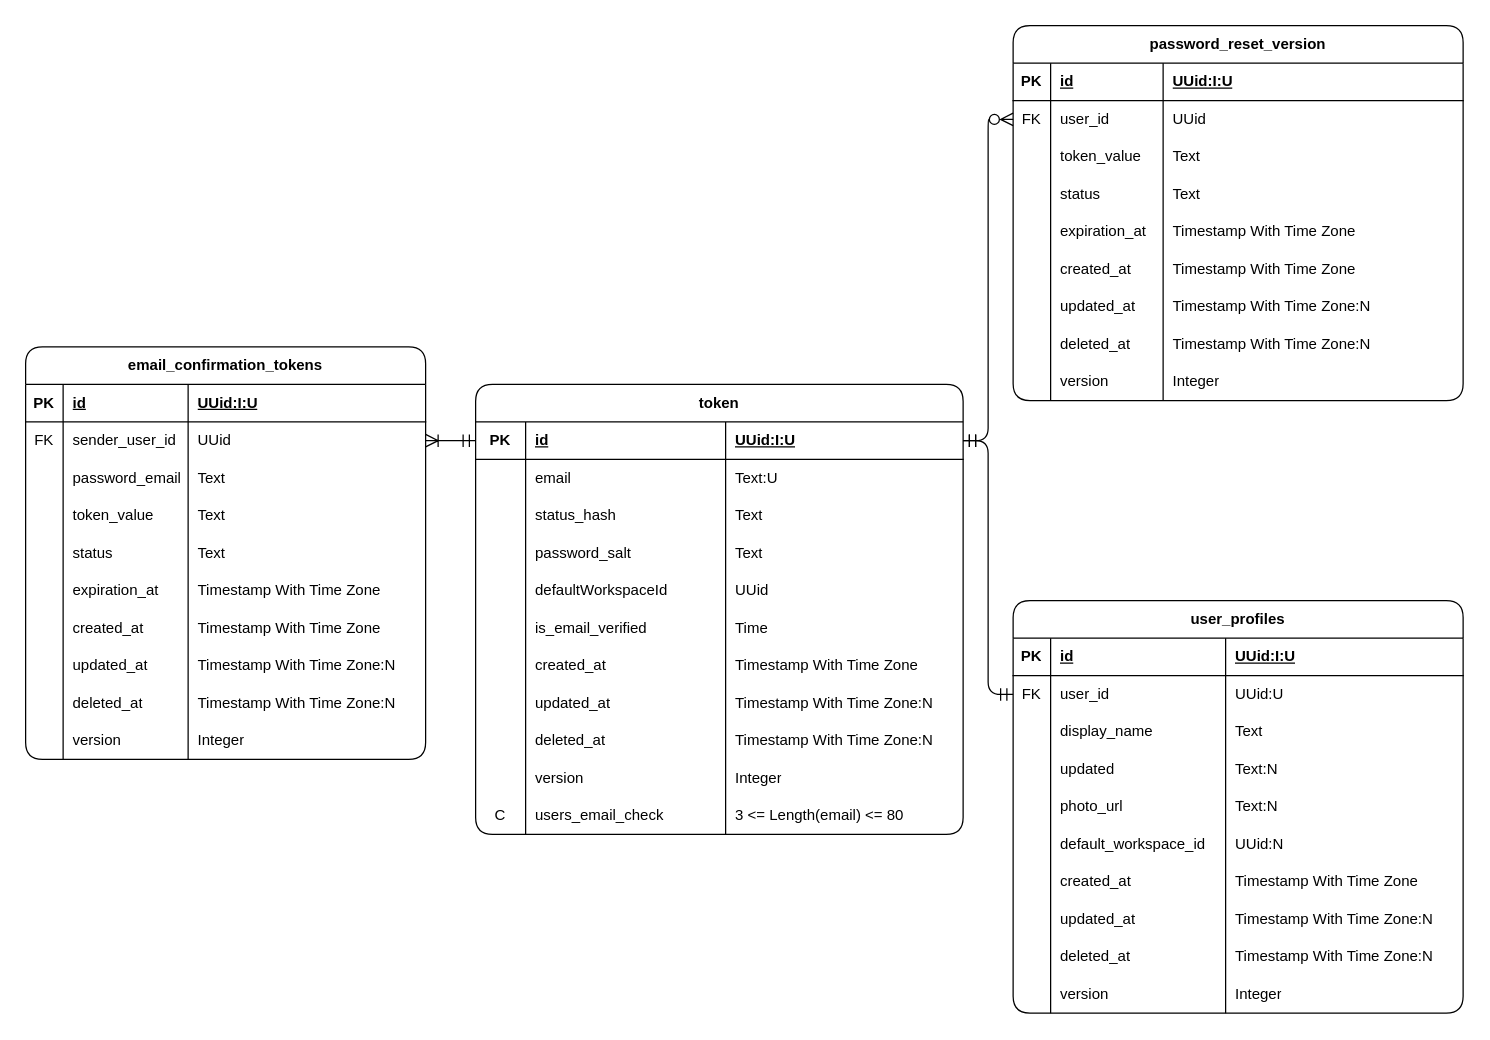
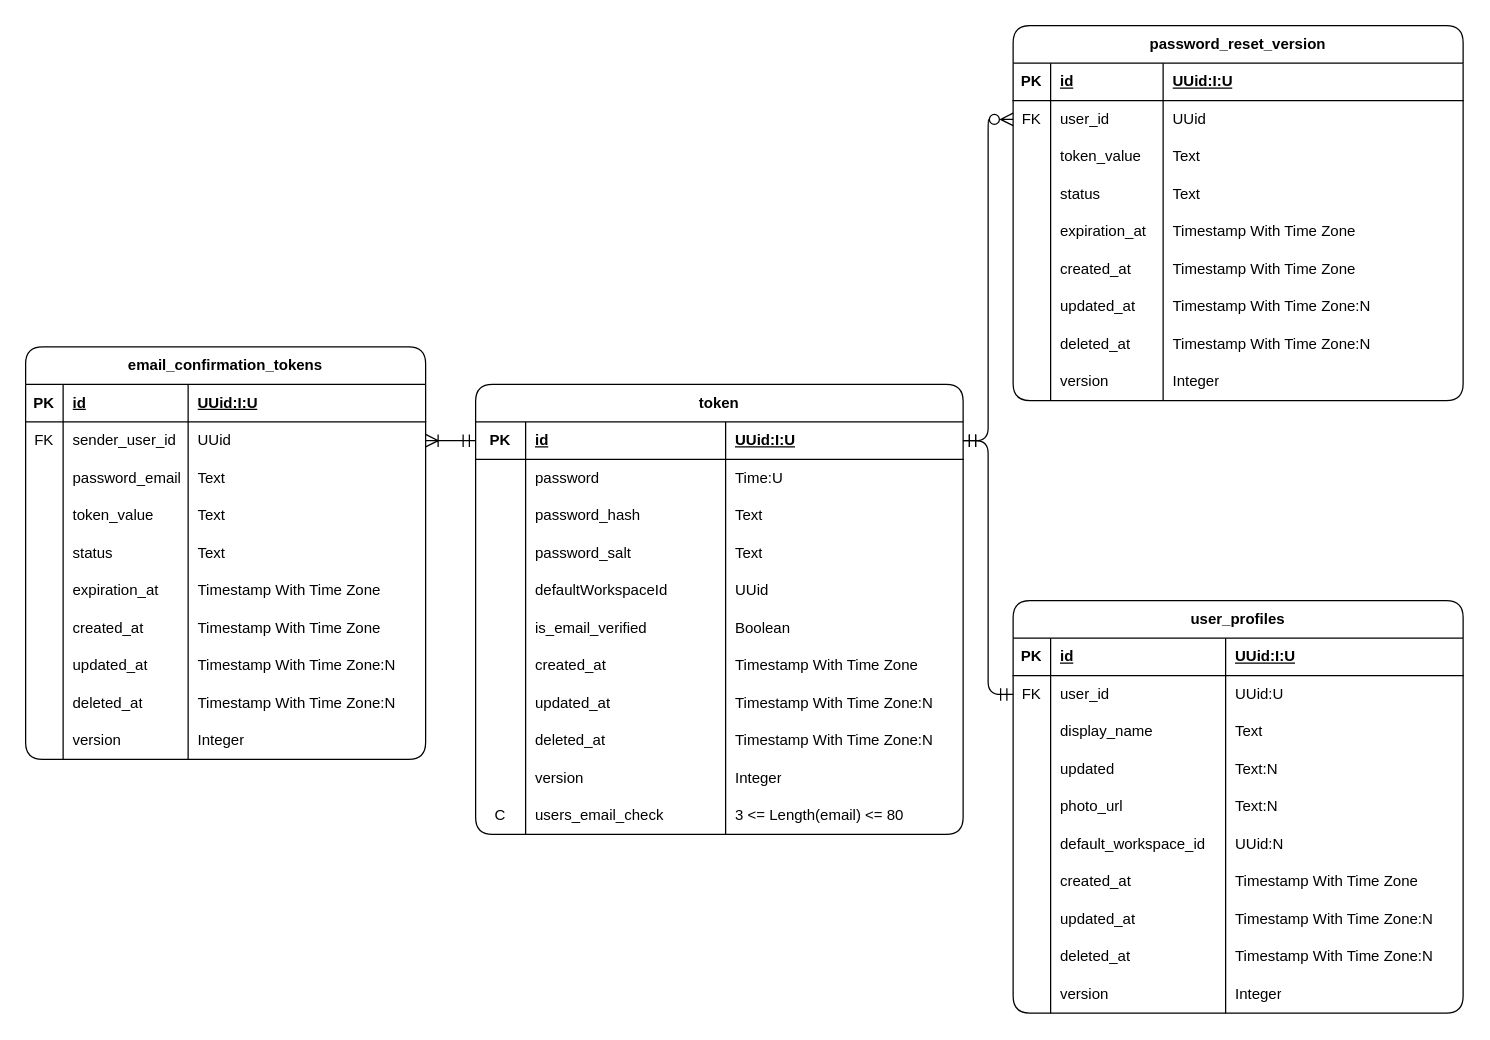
node "email": label "email" -> "password"
node "Text:U": label "Text:U" -> "Time:U"
node "status_hash": label "status_hash" -> "password_hash"
node "Time": label "Time" -> "Boolean"
